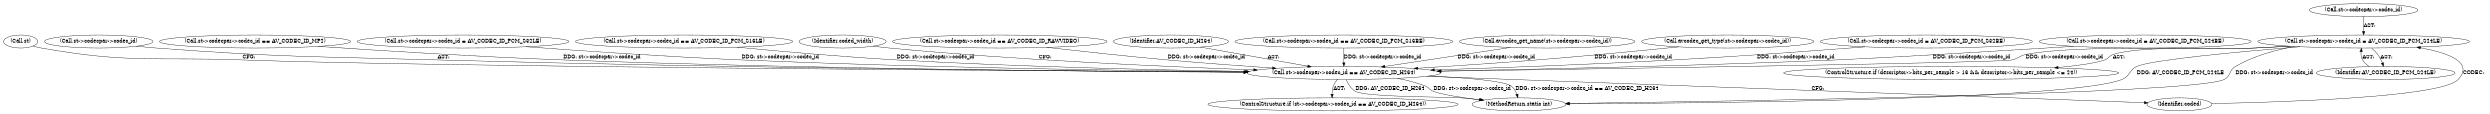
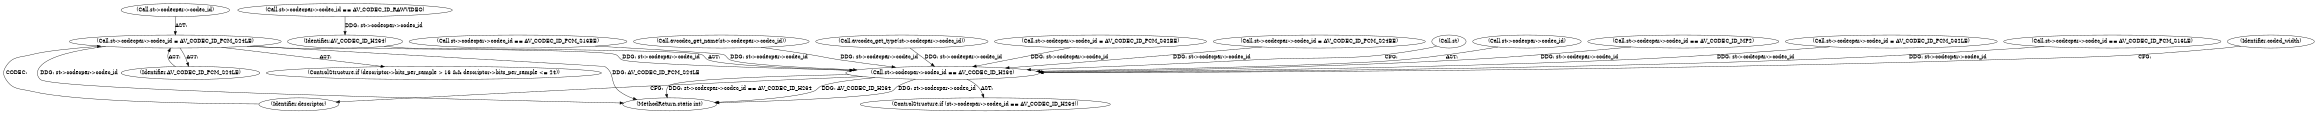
edge "(Call,st->codecpar->codec_id == AV_CODEC_ID_RAWVIDEO)" -> "(Call,st->codecpar->codec_id == AV_CODEC_ID_H264)": now "(Call,st->codecpar->codec_id == AV_CODEC_ID_RAWVIDEO)" -> "(Identifier,AV_CODEC_ID_H264)"
node "(Identifier,coded)": label "(Identifier,coded)" -> "(Identifier,descriptor)"
